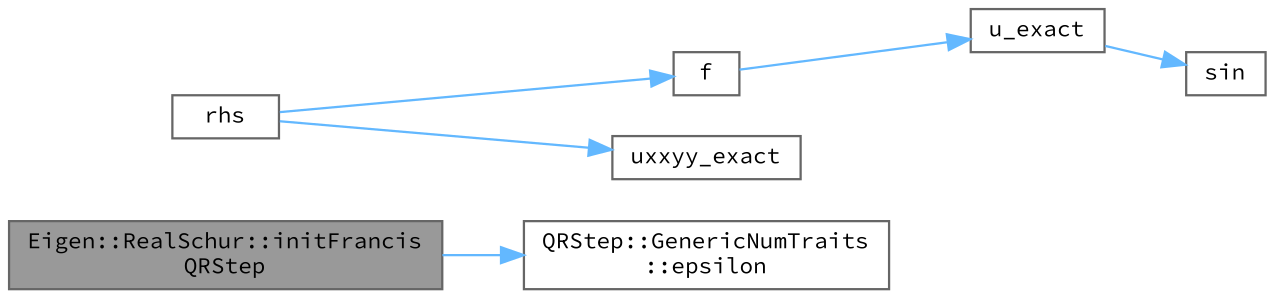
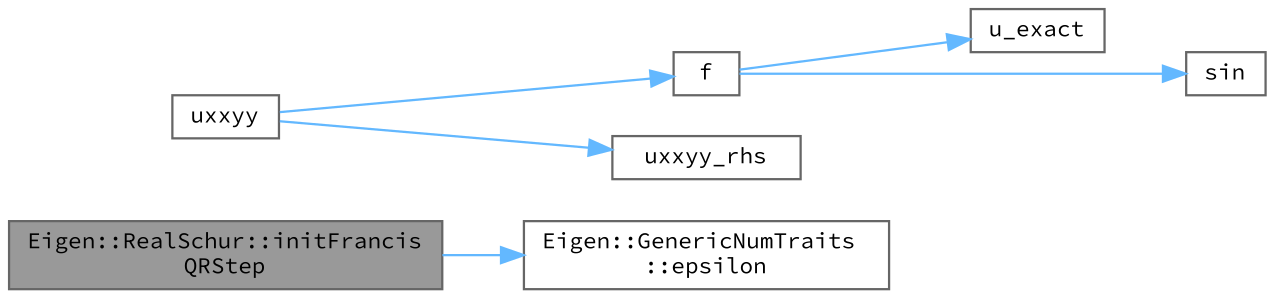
edge "u_exact" -> "sin": now "f" -> "sin"
node "rhs": label "rhs" -> "uxxyy"
node "uxxyy_exact": label "uxxyy_exact" -> "uxxyy_rhs"
node "QRStep::GenericNumTraits ::epsilon": label "QRStep::GenericNumTraits ::epsilon" -> "Eigen::GenericNumTraits ::epsilon"
